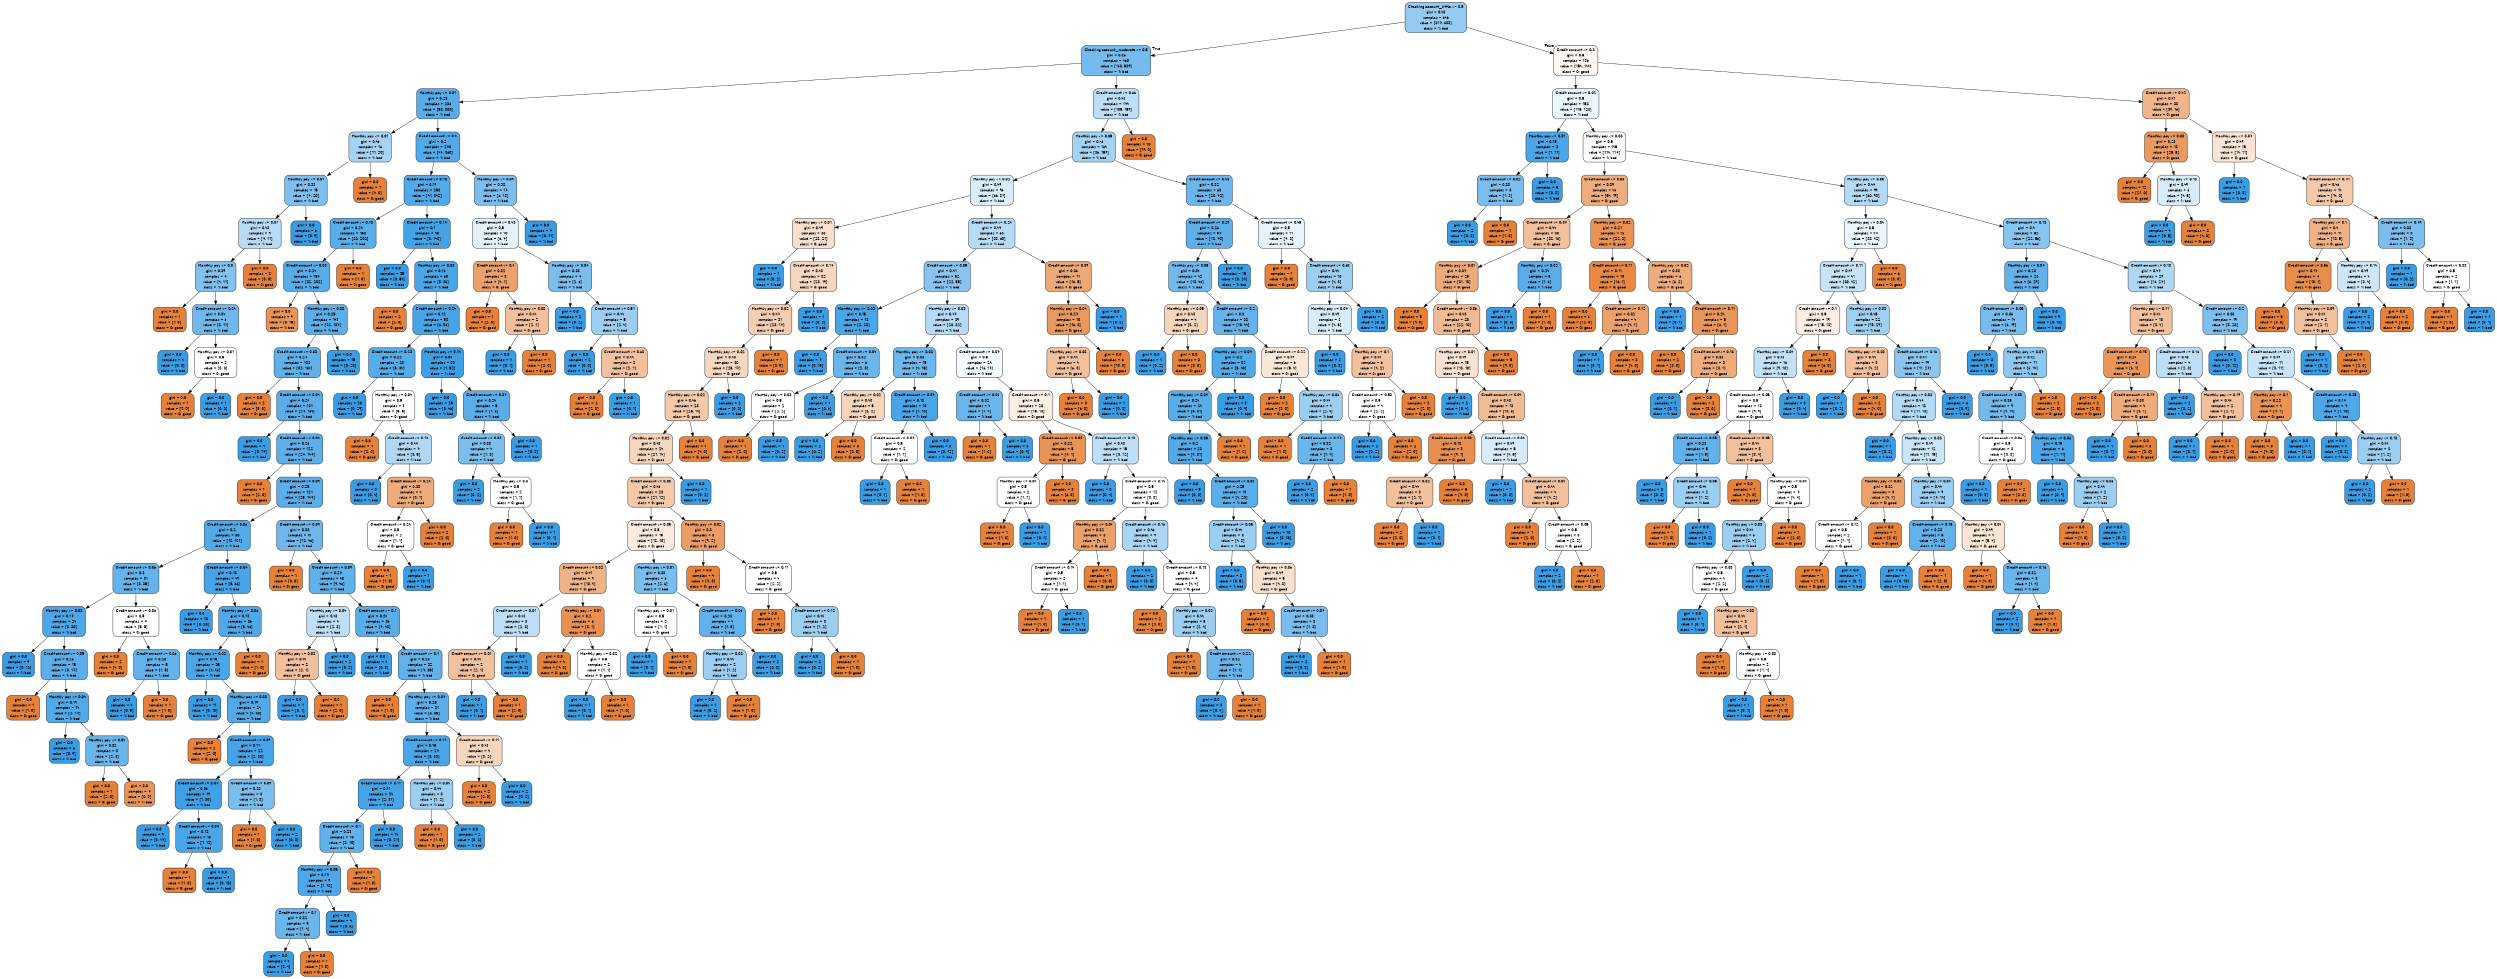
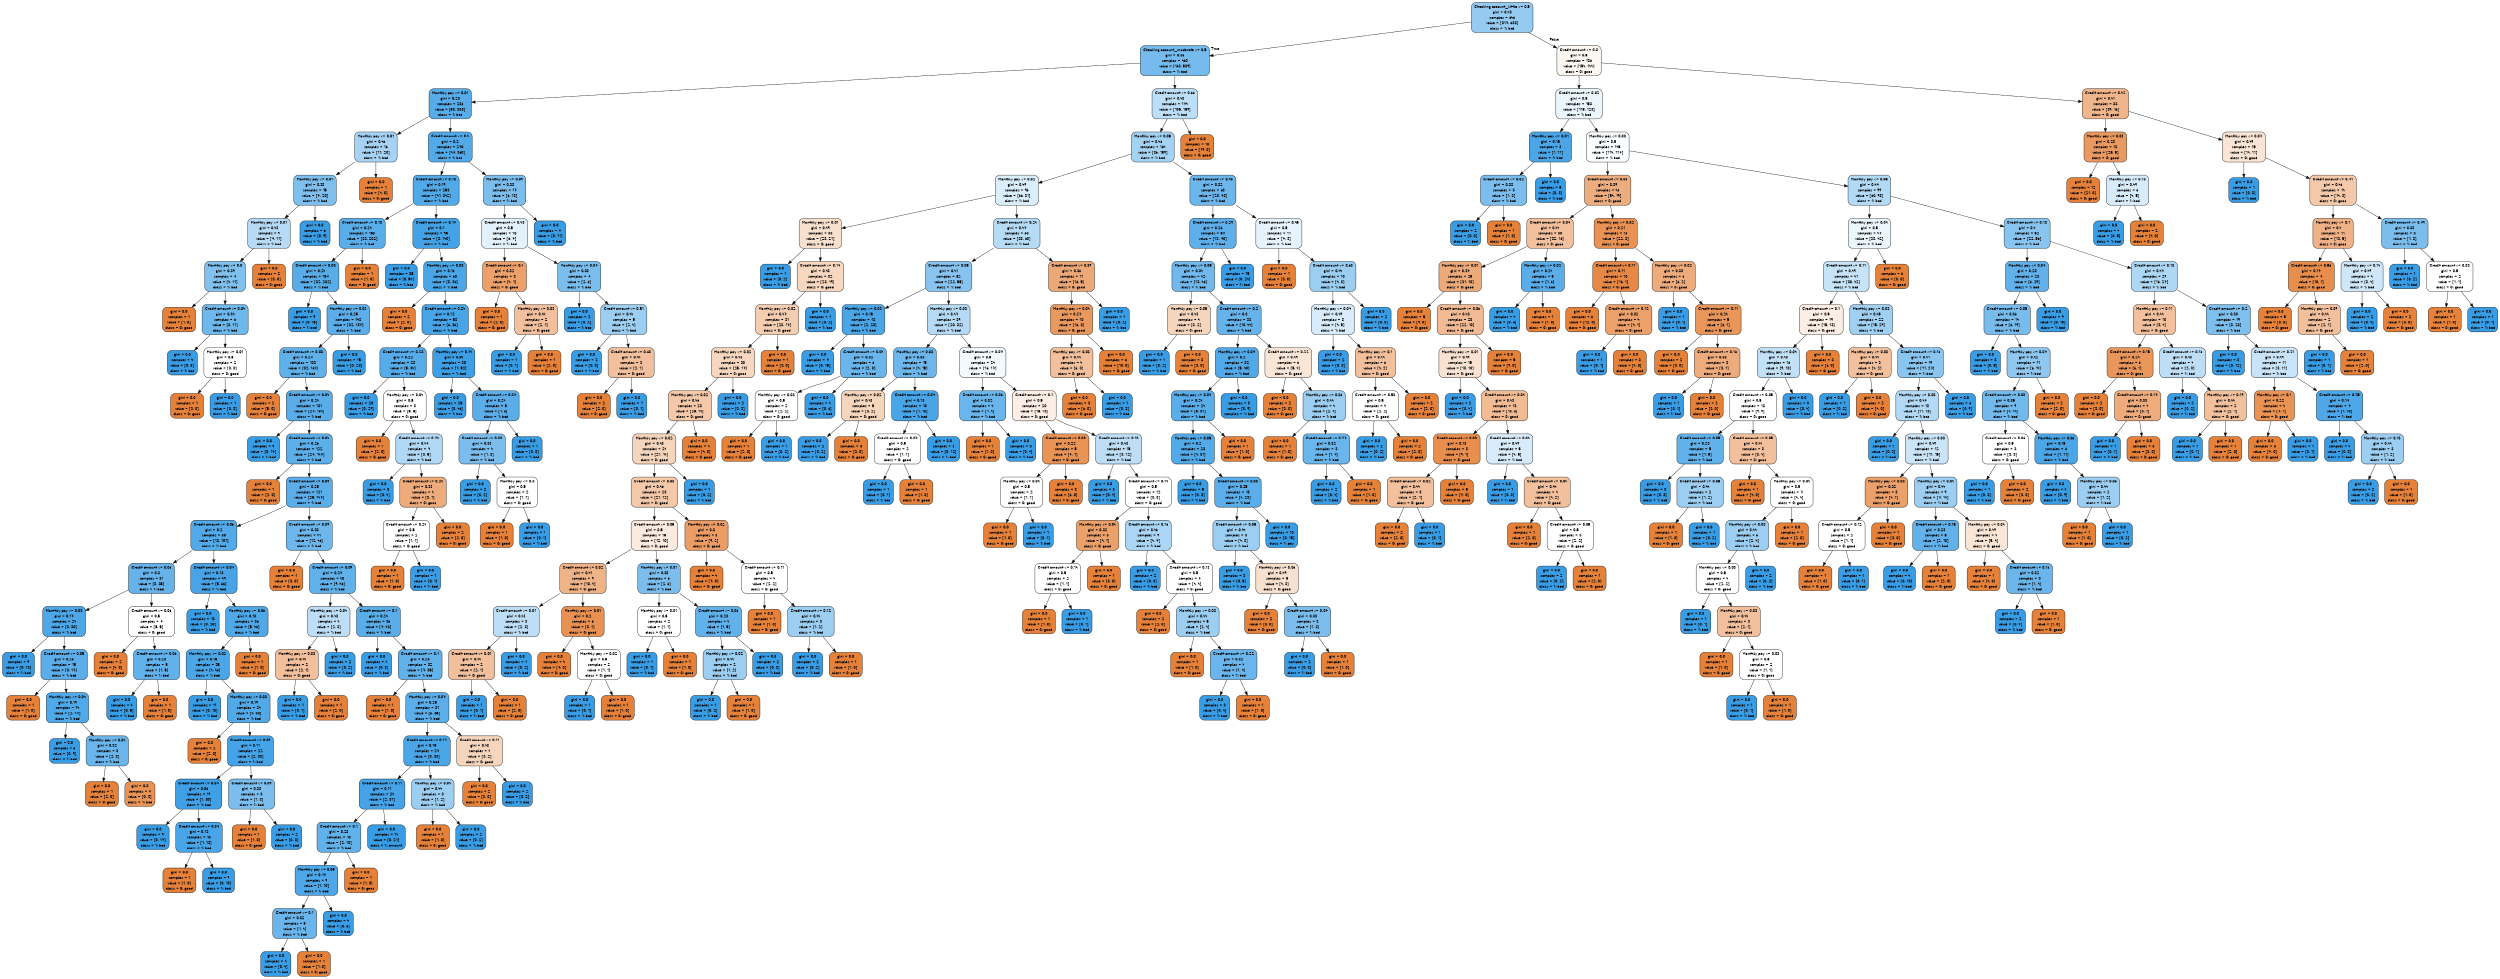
node "gini = 0.0 samples = 9 value = [0, 15] class = 1: bad": fillcolor #e99355 -> #399de5
node "gini = 0.0 samples = 14 value = [0, 21] class = 1: bad": label "gini = 0.0 samples = 14 value = [0, 21] class = 1: bad" -> "gini = 0.0 samples = 14 value = [0, 21] class = 1: amount"
